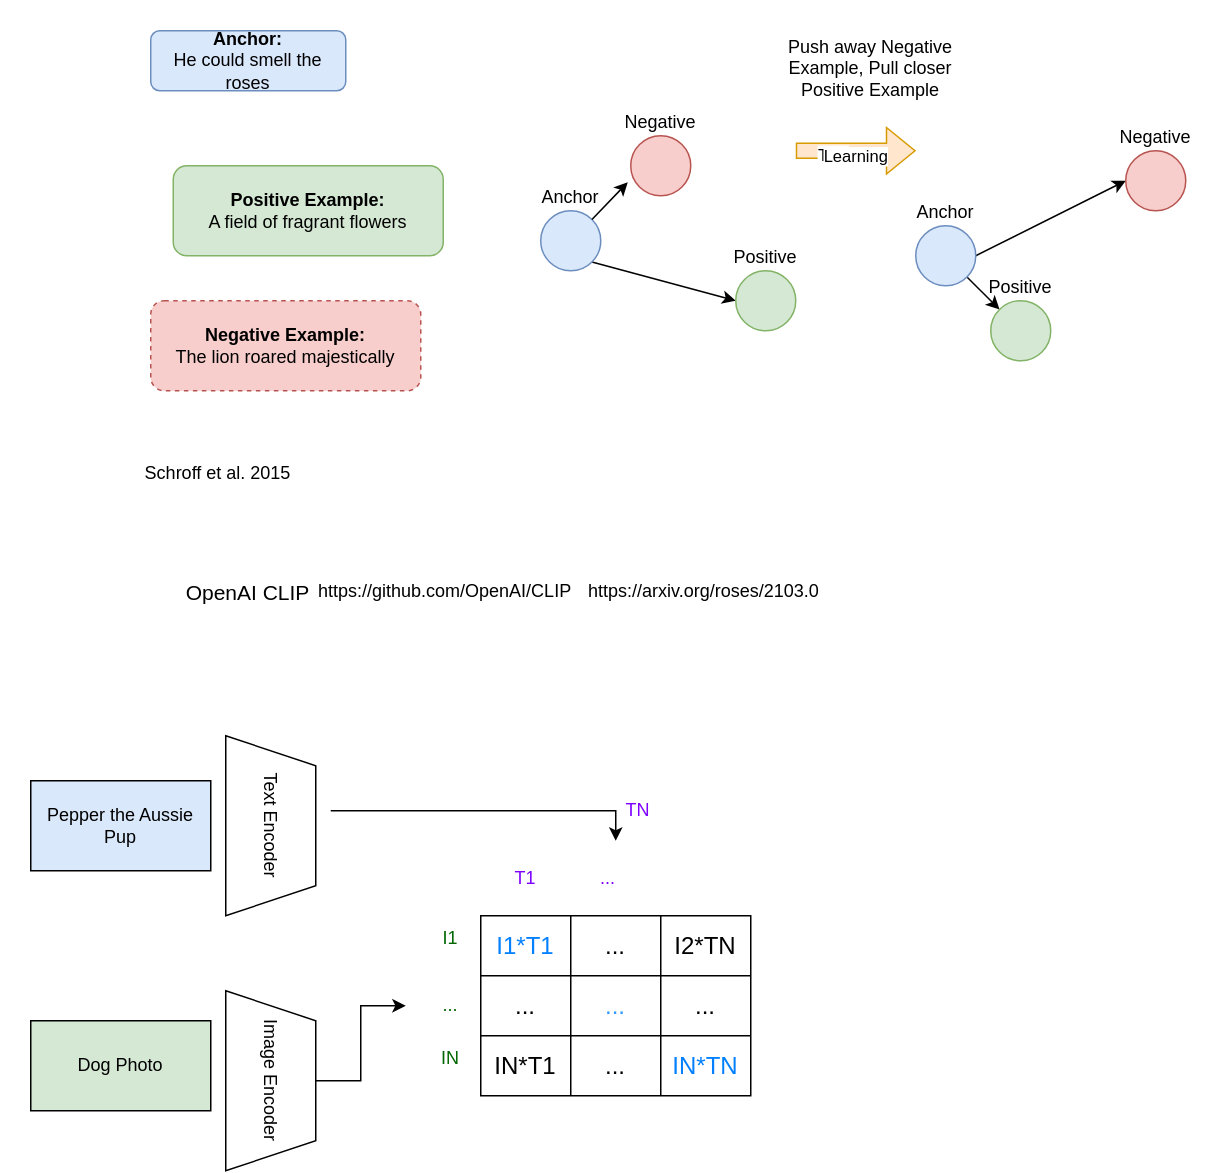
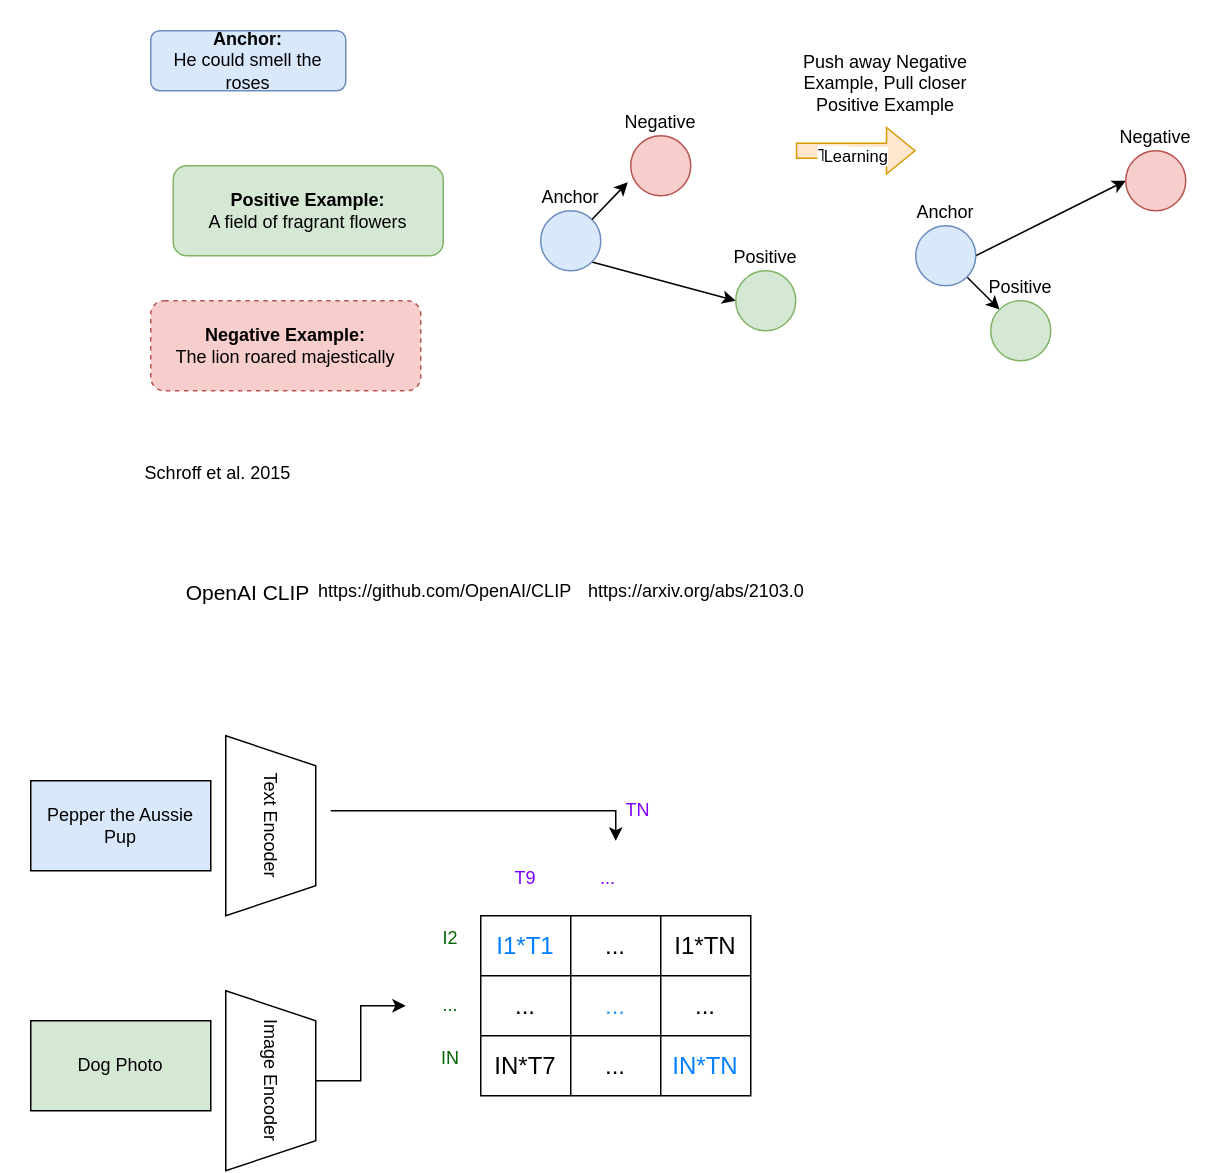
node "Push away Negative Example, Pull closer Positive Example": moved (871, 68) -> (886, 83)
node "https://arxiv.org/roses/2103.0": label "https://arxiv.org/roses/2103.0" -> "https://arxiv.org/abs/2103.0"
node "T1": label "T1" -> "T9"
node "I1": label "I1" -> "I2"
node "I2*TN": label "I2*TN" -> "I1*TN"
node "IN*T1": label "IN*T1" -> "IN*T7"
